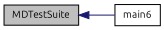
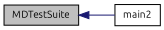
node "main6": label "main6" -> "main2"
